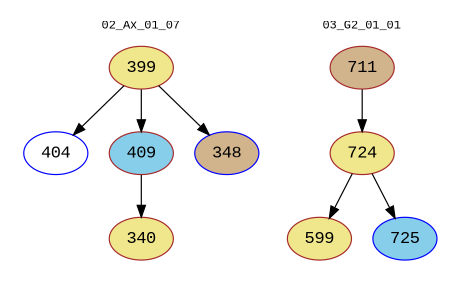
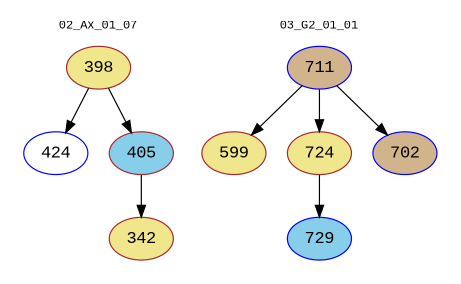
node "399": label "399" -> "398"
node "711": color brown -> blue
node "404": label "404" -> "424"
node "409": label "409" -> "405"
node "348": removed
node "702": added
edge "724" -> "599": now "711" -> "599"
node "340": label "340" -> "342"
node "725": label "725" -> "729"
